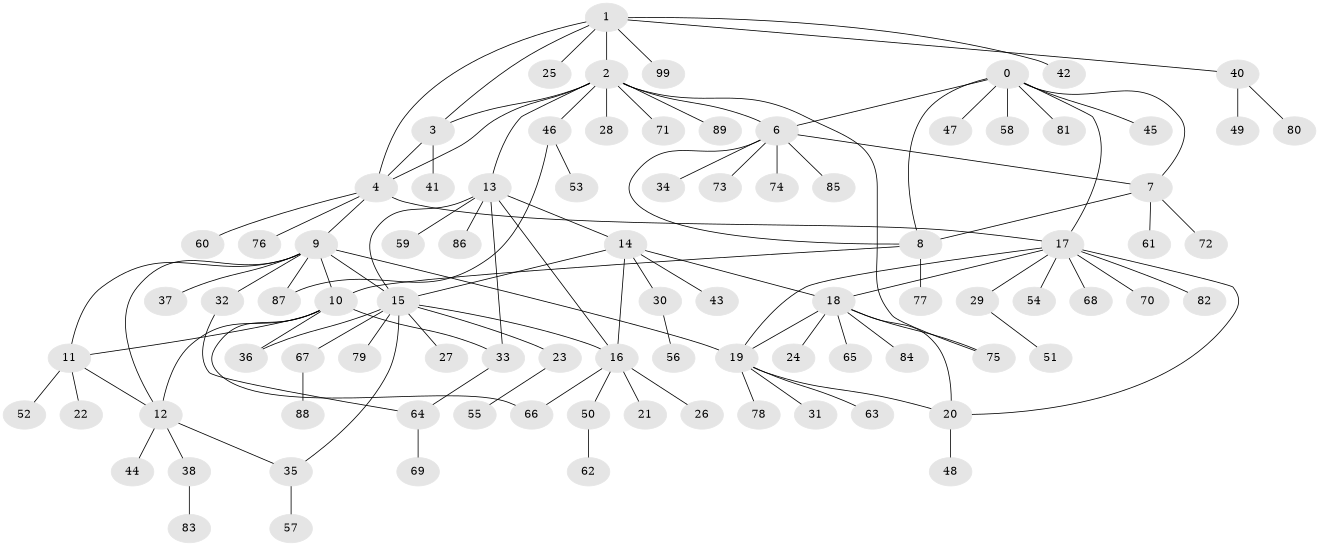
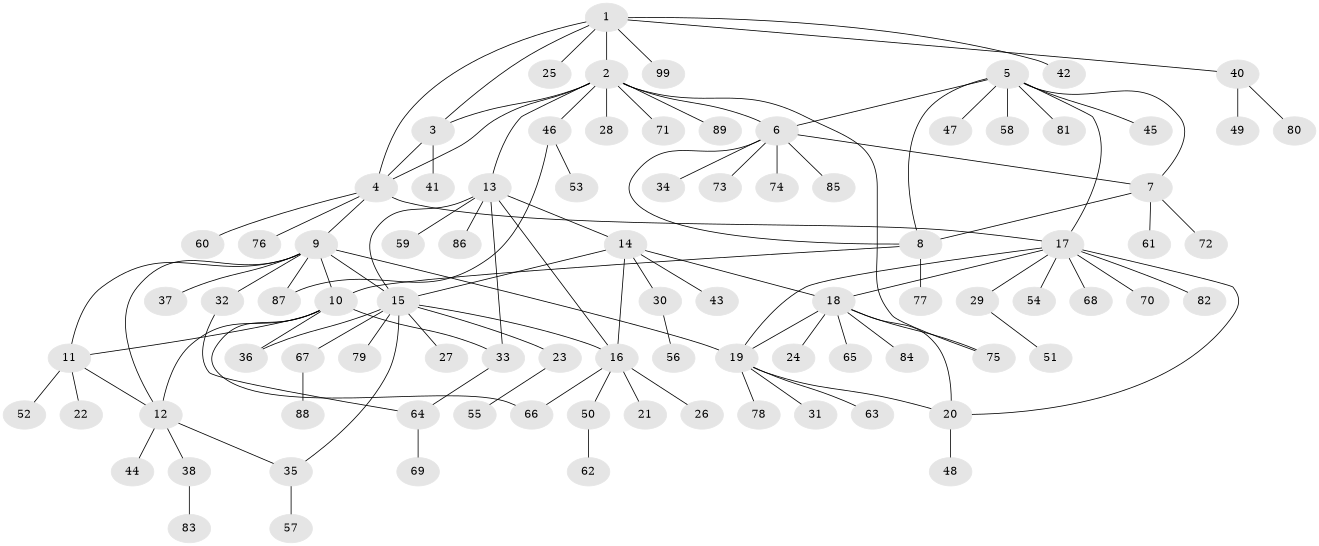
node "0": label "0" -> "5"
